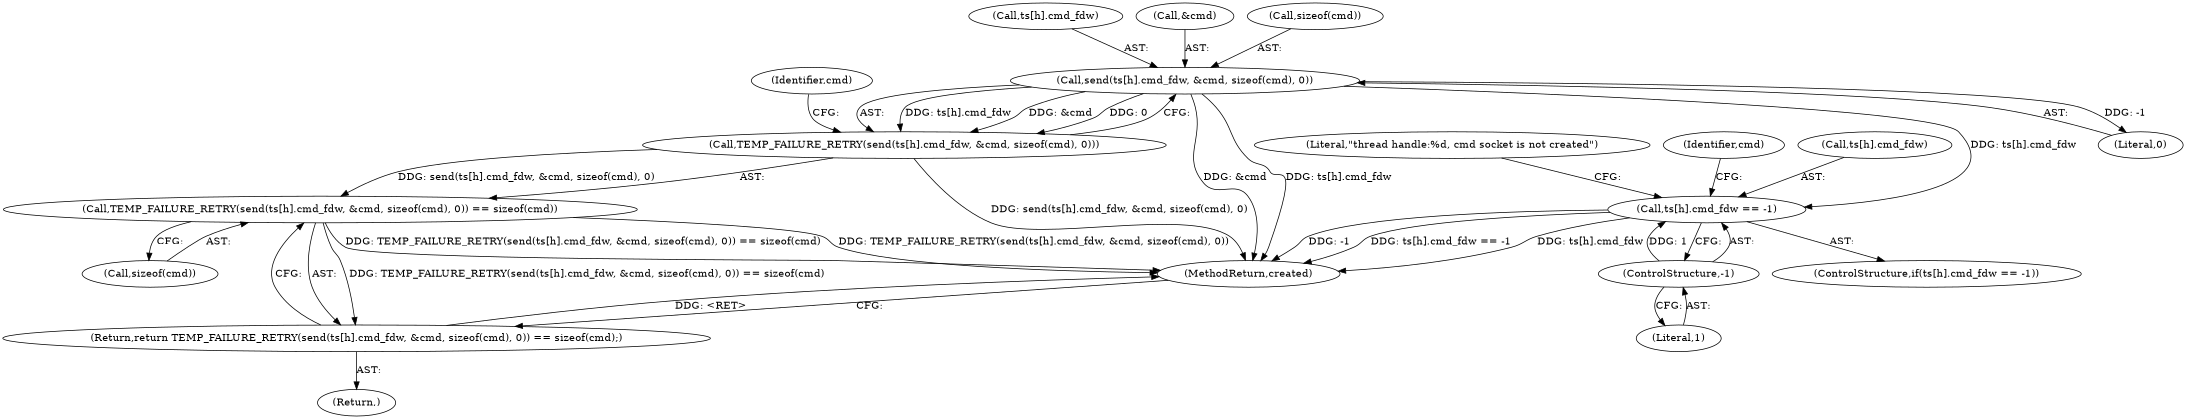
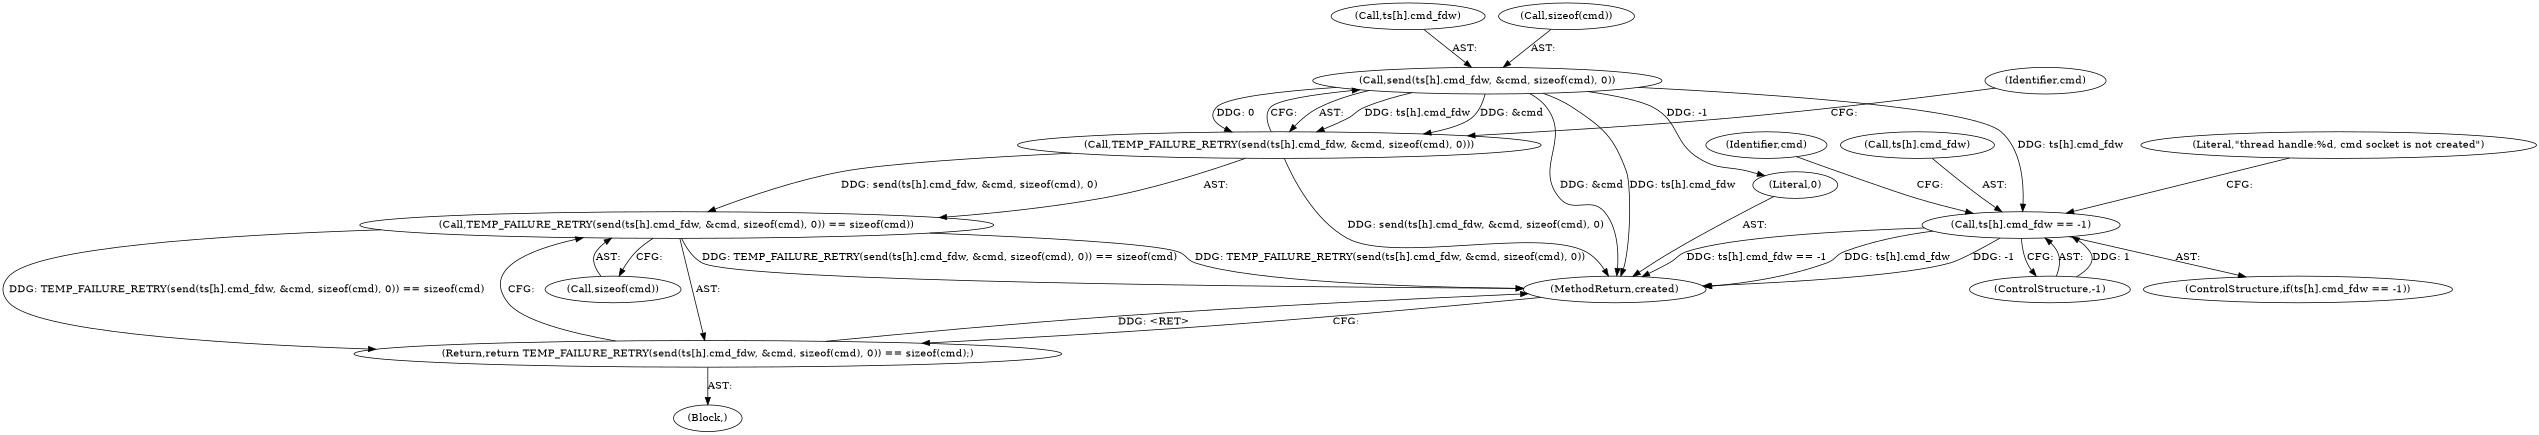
node "(Call,&cmd)": removed
edge "(Literal,0)" -> "(Call,send(ts[h].cmd_fdw, &cmd, sizeof(cmd), 0))": now "(Literal,0)" -> "(MethodReturn,created)"
node "(Literal,1)": removed
node "(Return,)": label "(Return,)" -> "(Block,)"
